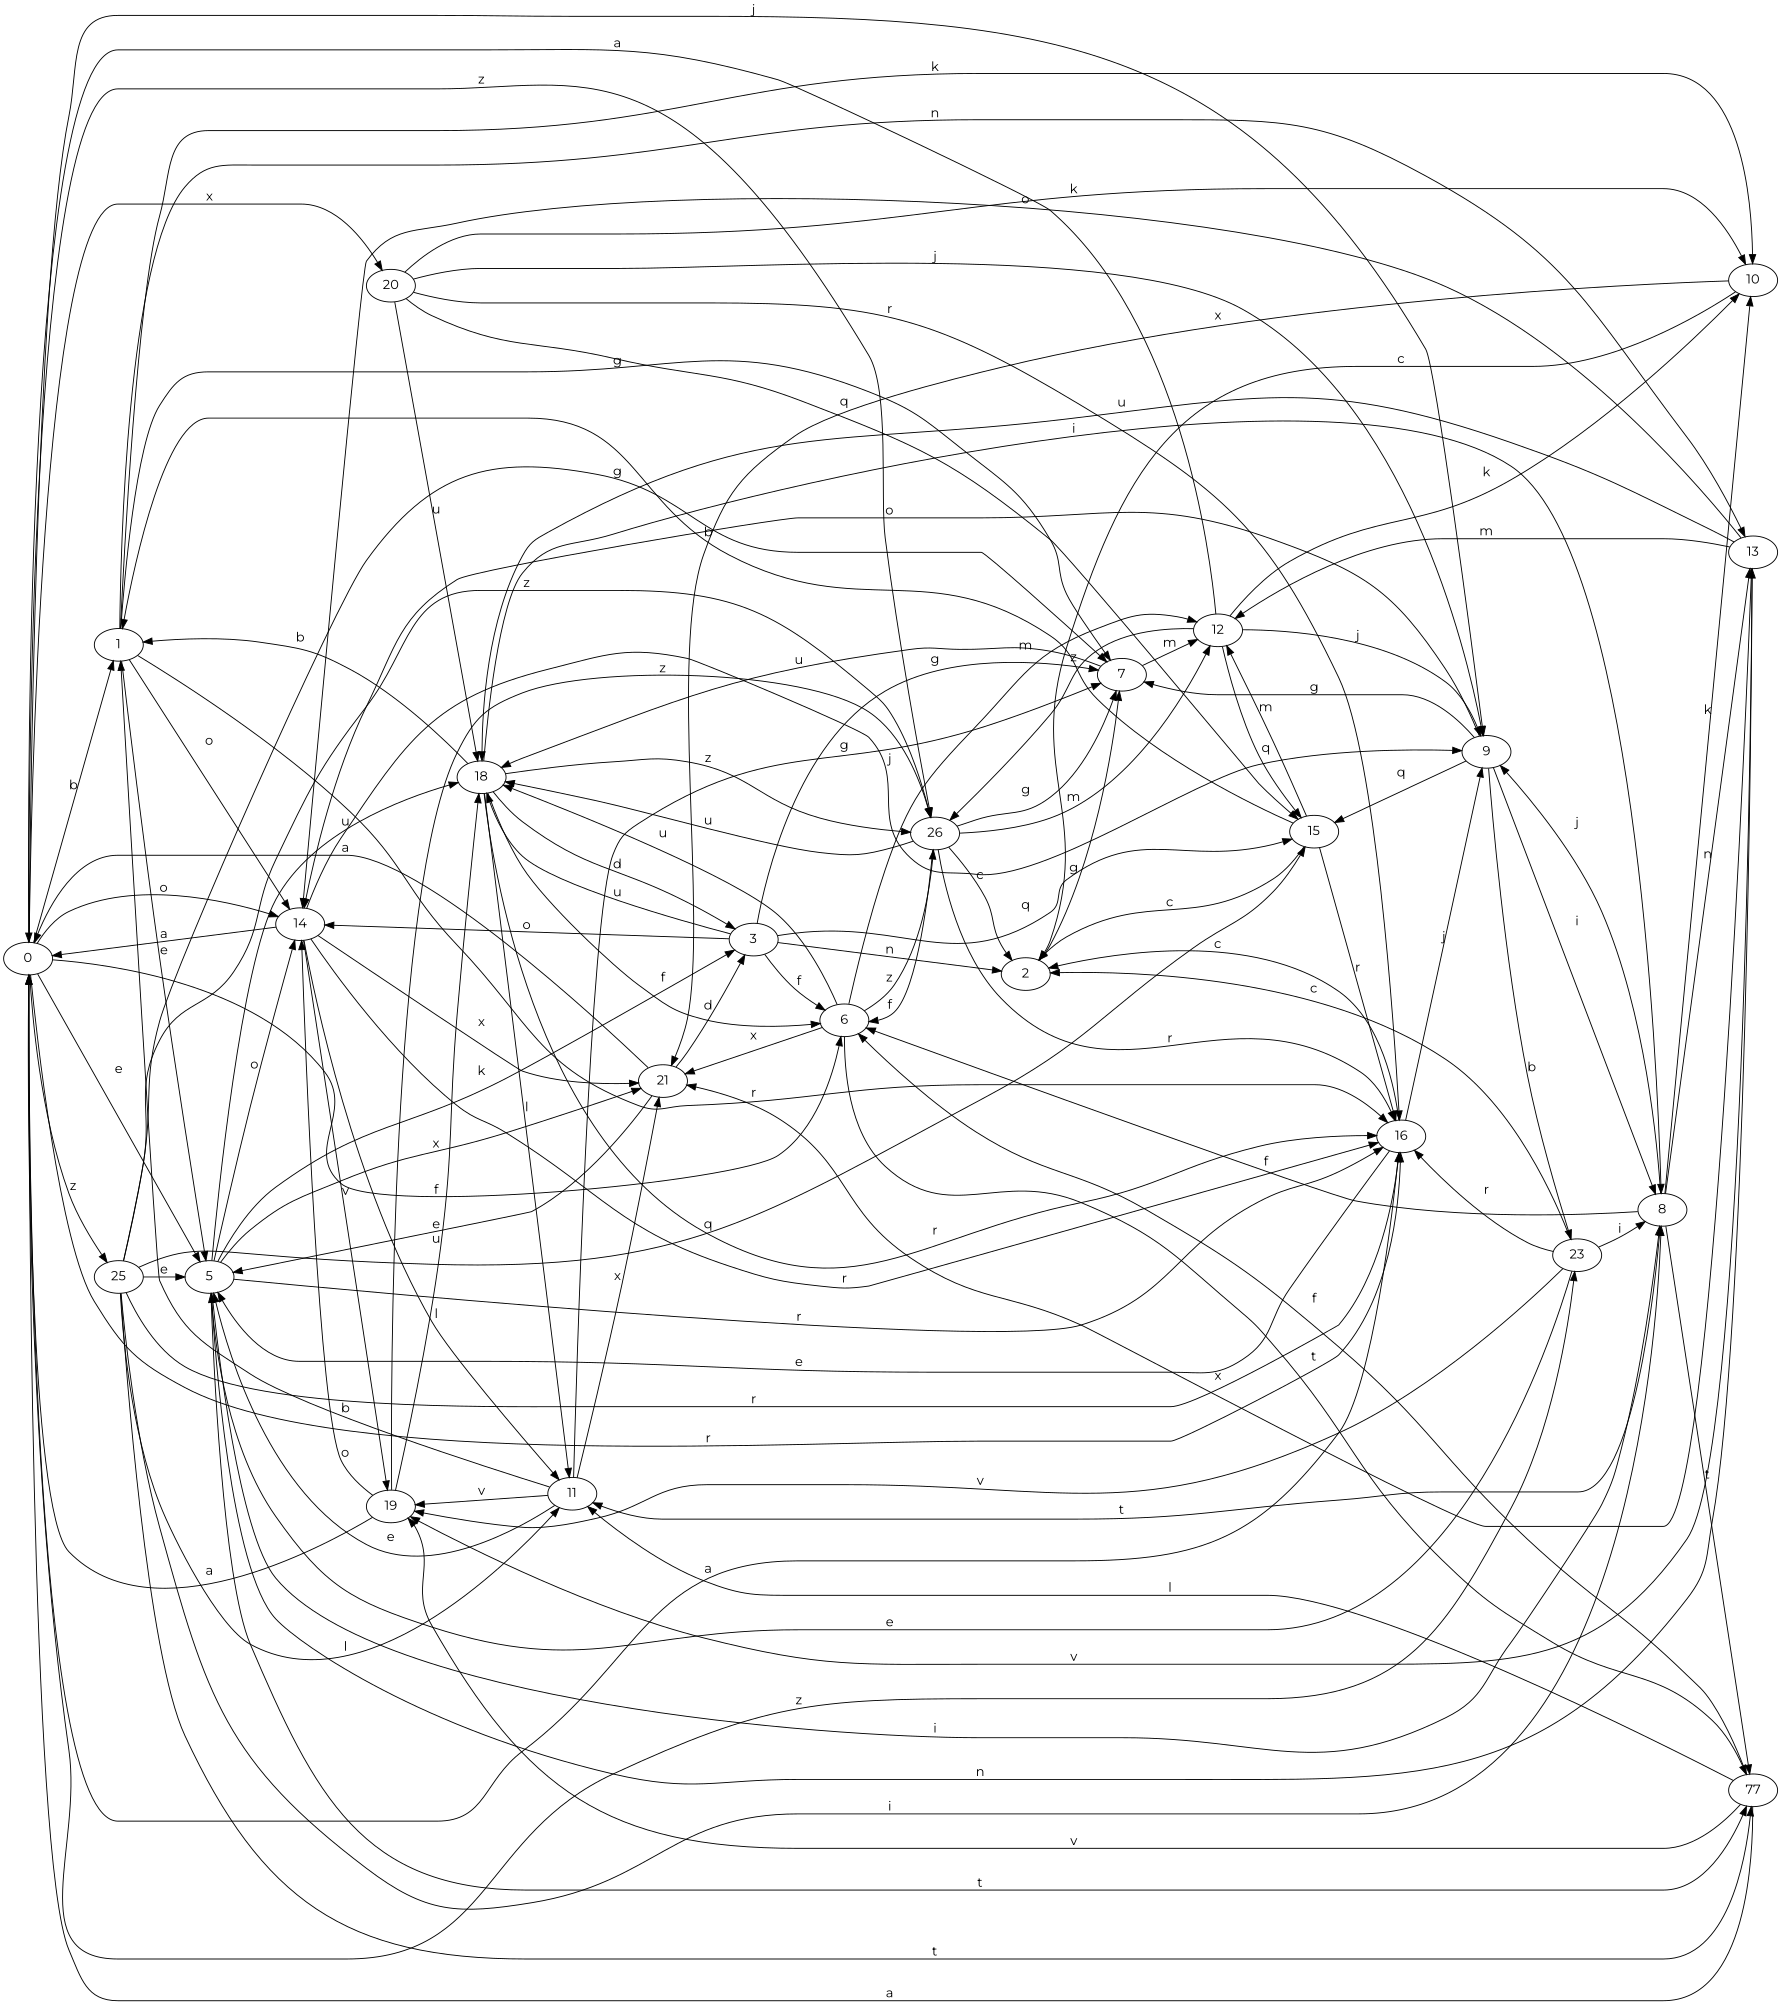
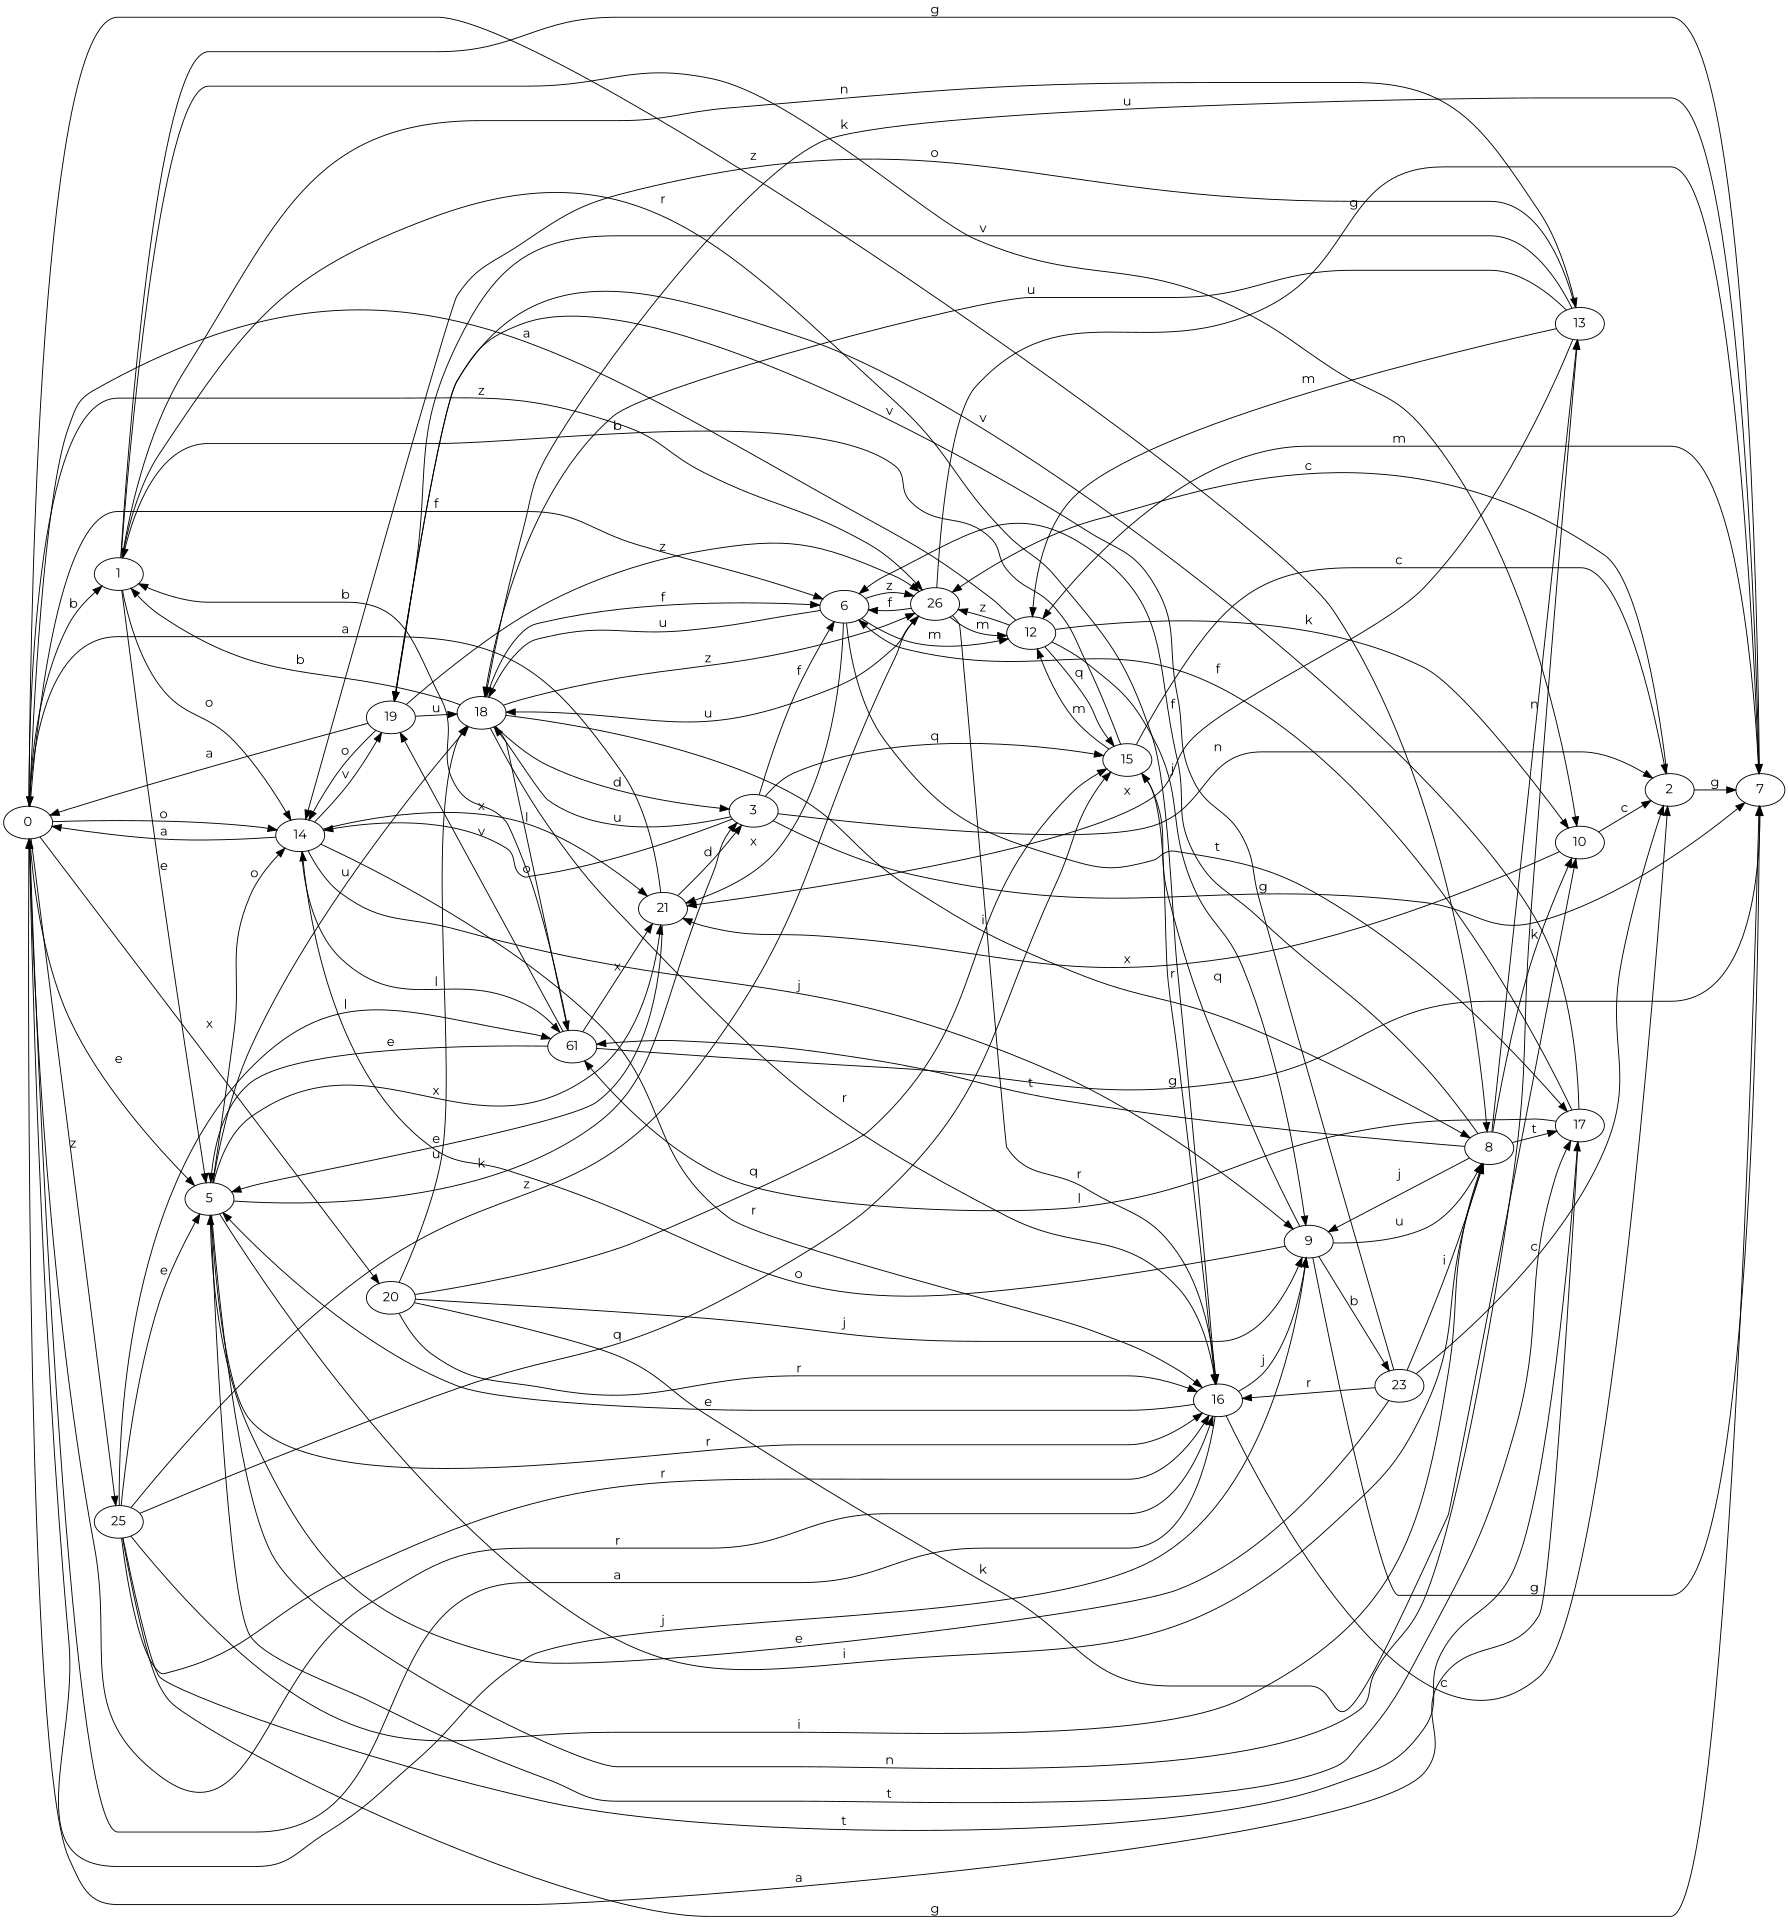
edge "26" -> "2": reversed
edge "9" -> "8": label "i" -> "u"
node "11": label "11" -> "61"
node "77": label "77" -> "17"
edge "0" -> "23": now "0" -> "8"
